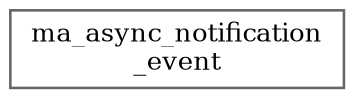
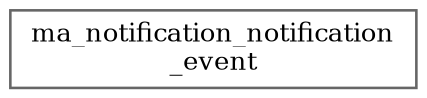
node "ma_async_notification _event": label "ma_async_notification _event" -> "ma_notification_notification _event"
